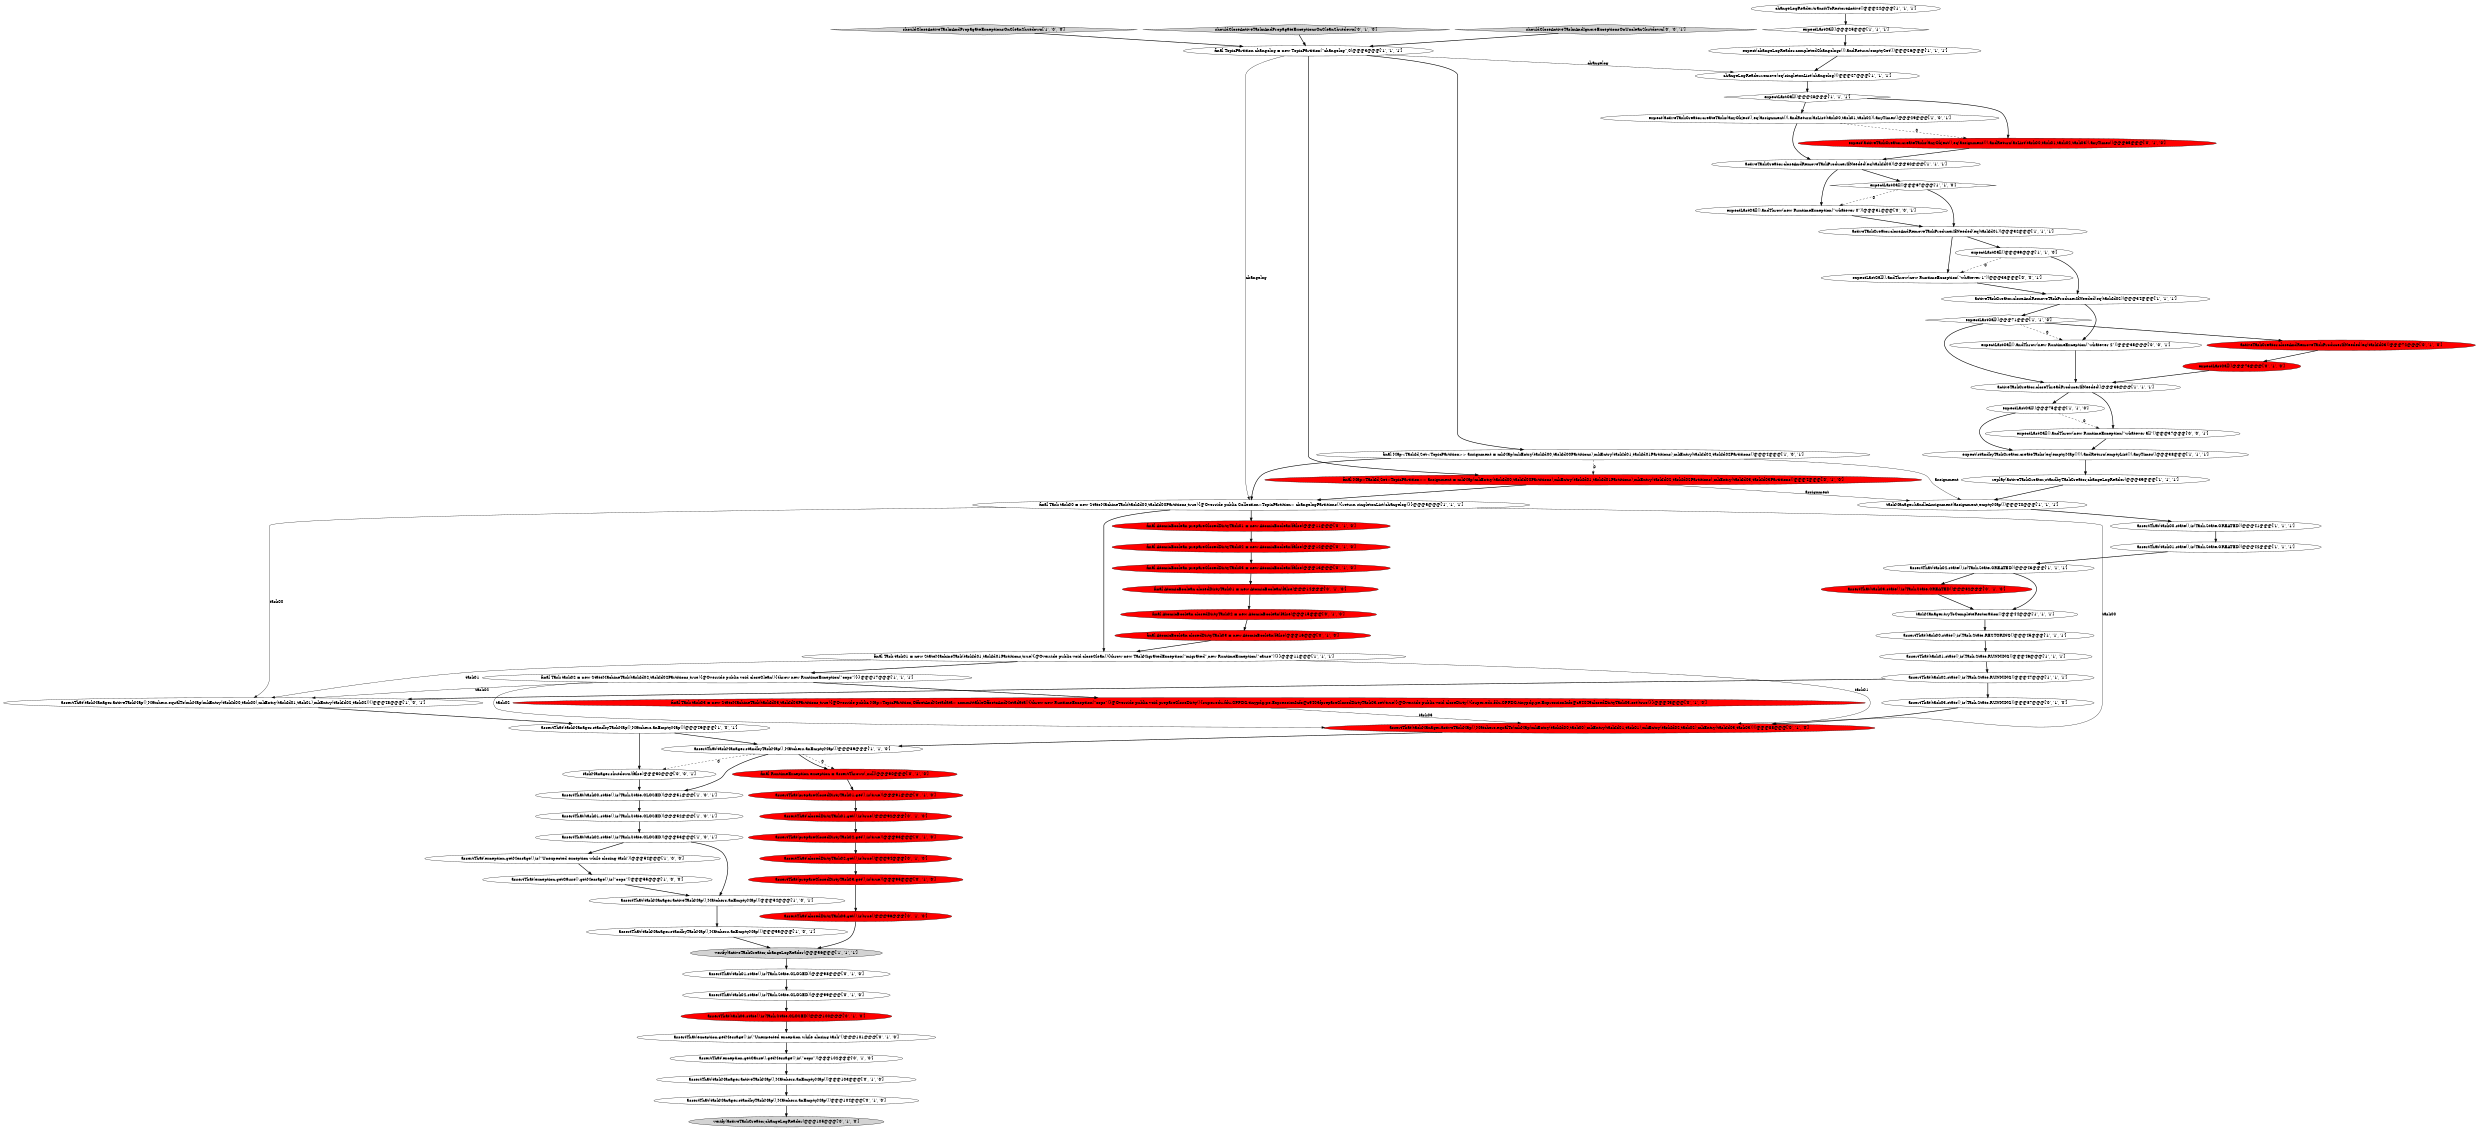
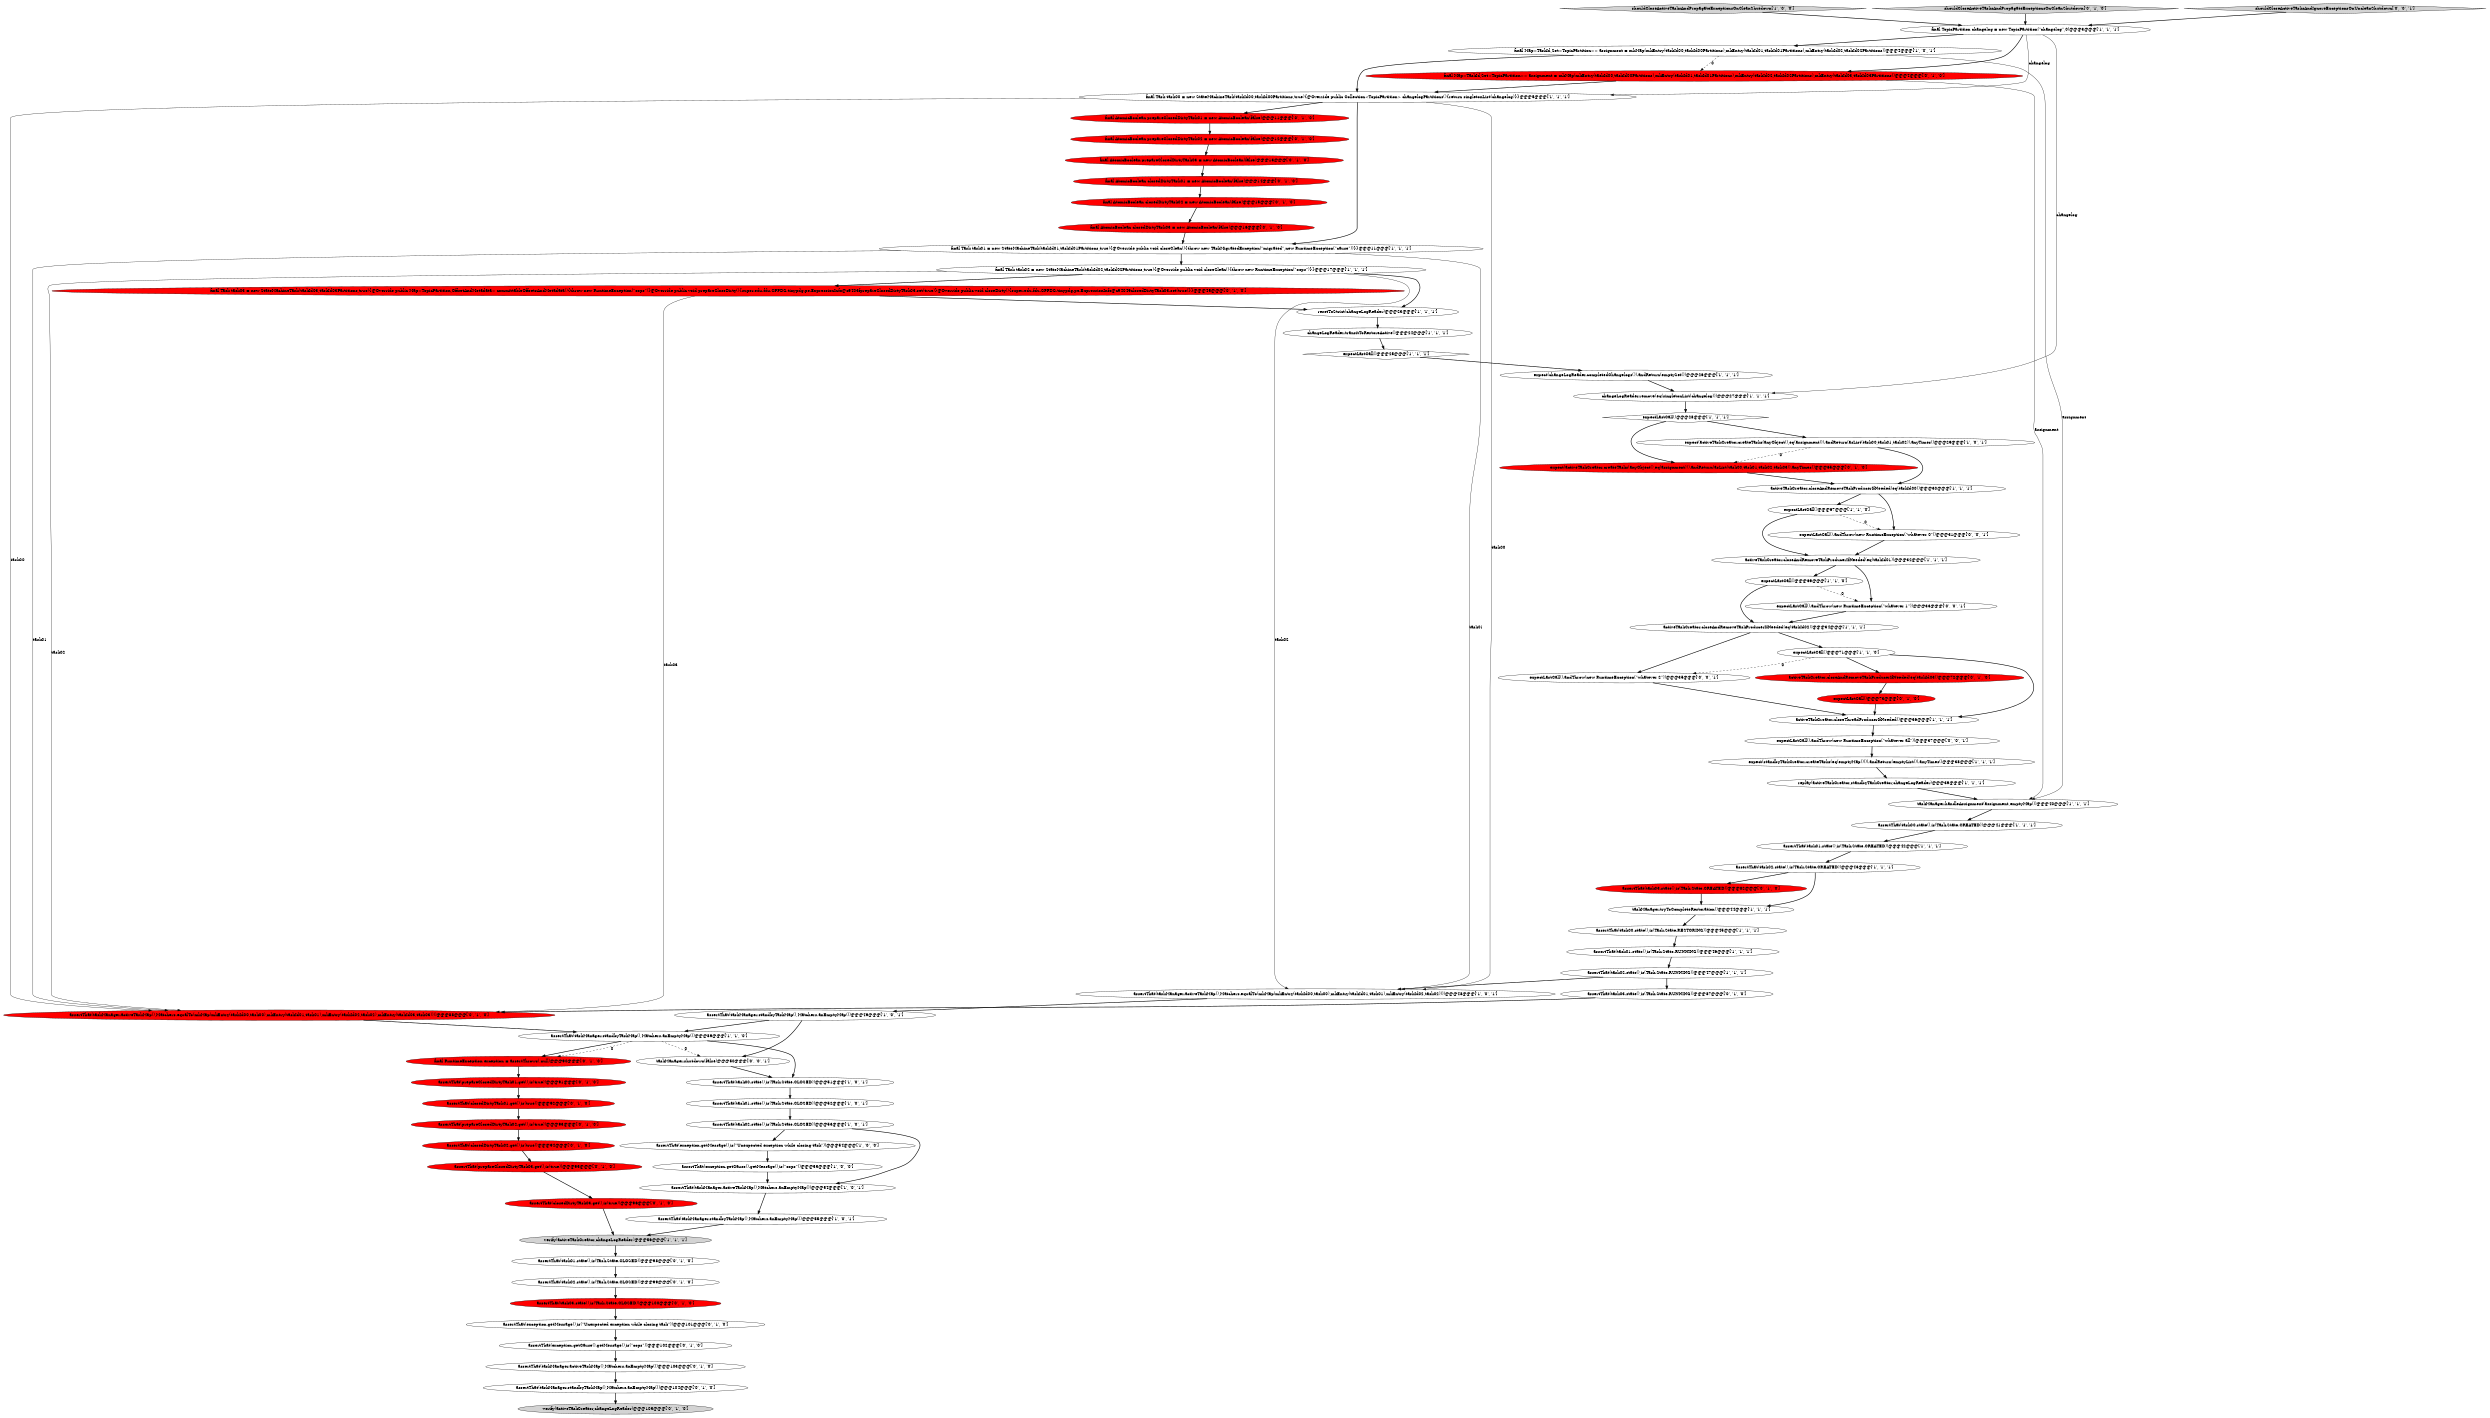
node "expectLastCall()@@@67@@@['1', '1', '0']": shape diamond -> ellipse
node "resetToStrict(changeLogReader)@@@23@@@['1', '1', '1']": added
node "expectLastCall()@@@71@@@['1', '1', '0']": shape diamond -> ellipse
node "expectLastCall()@@@75@@@['1', '1', '0']": removed
